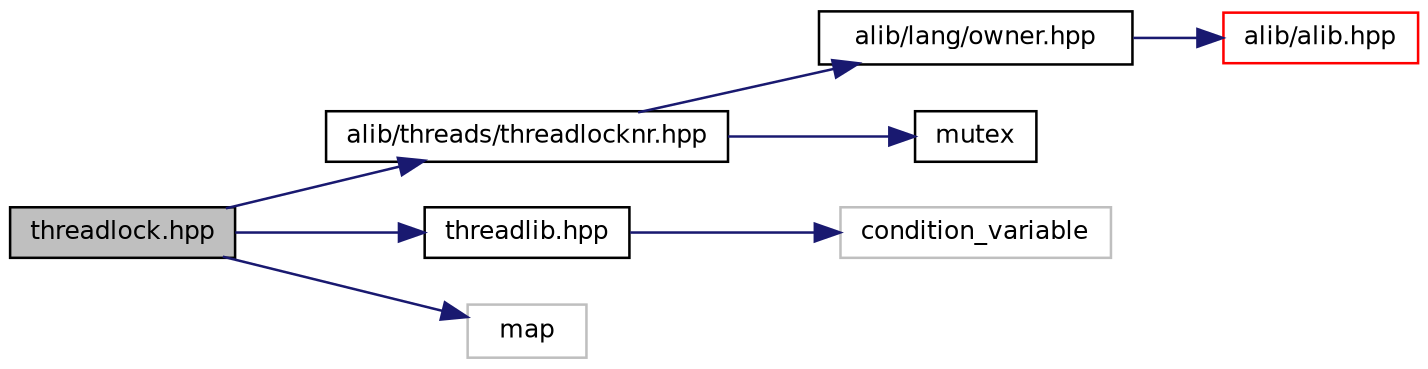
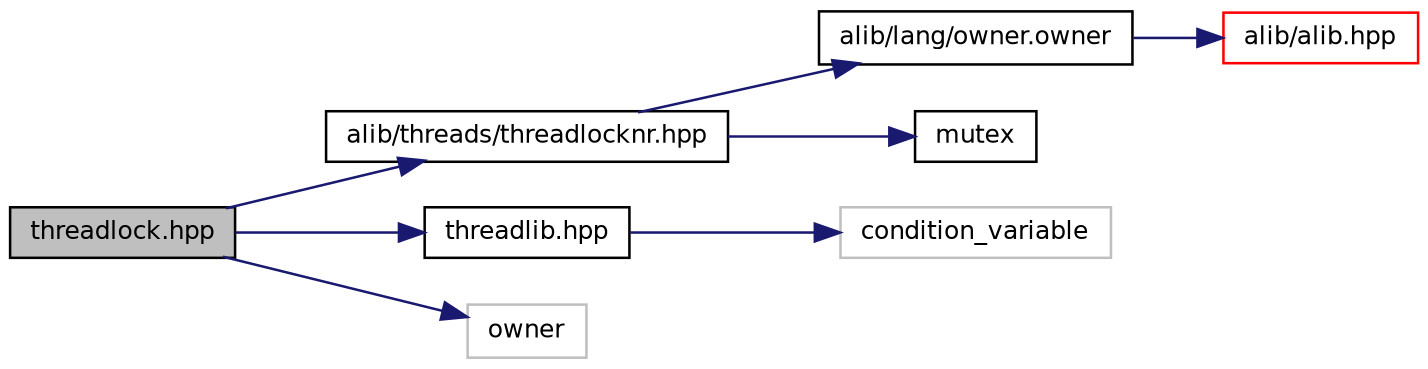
node "alib/lang/owner.hpp": label "alib/lang/owner.hpp" -> "alib/lang/owner.owner"
node "map": label "map" -> "owner"
